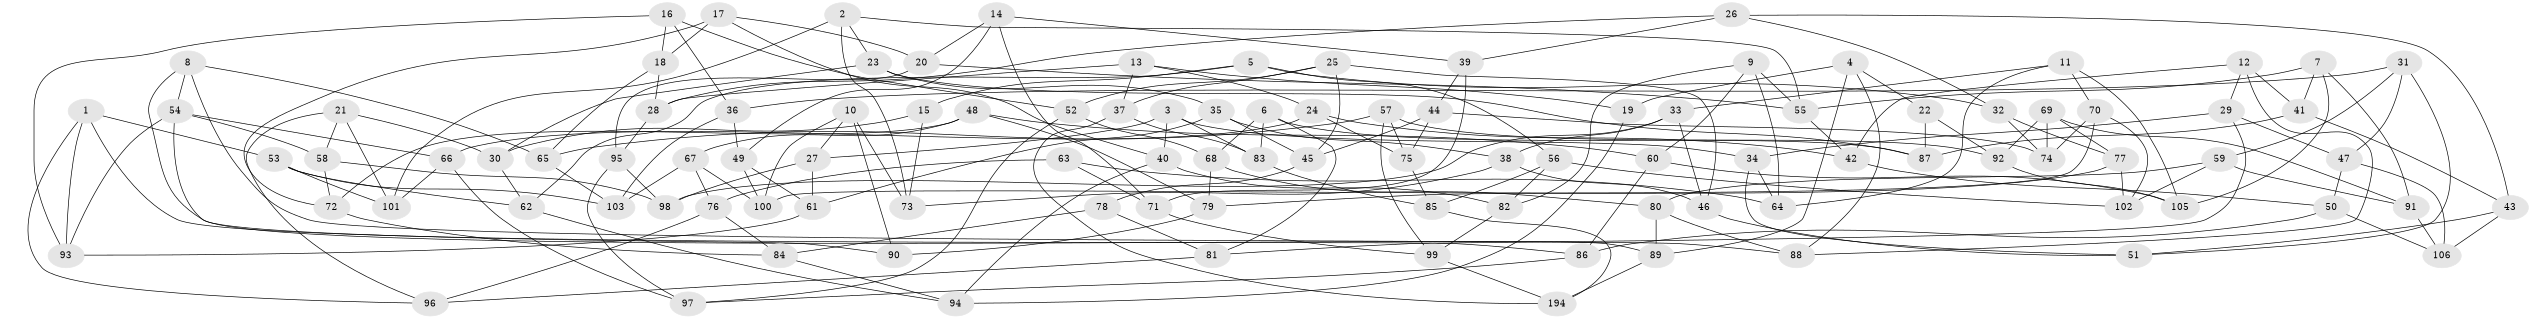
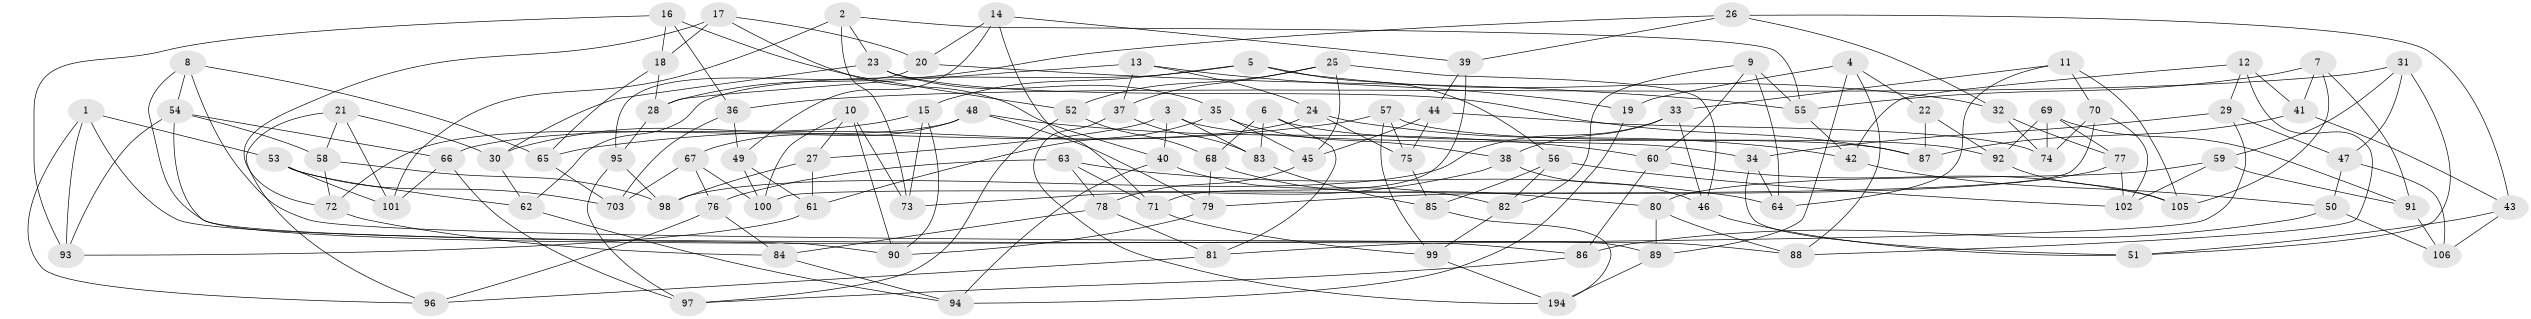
edge "63" -- "78": added
edge "15" -- "90": added
node "103": label "103" -> "703"
